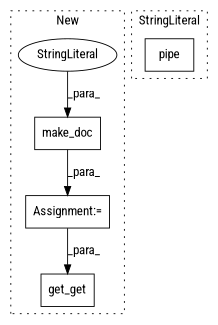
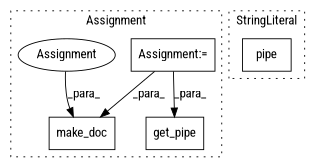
cluster "New": label "New" -> "Assignment"
node "StringLiteral": label "StringLiteral" -> "Assignment"
edge "make_doc" -> "Assignment:=": reversed
node "get_get": label "get_get" -> "get_pipe"
